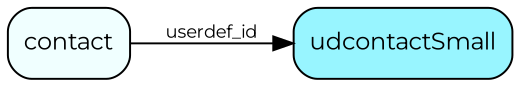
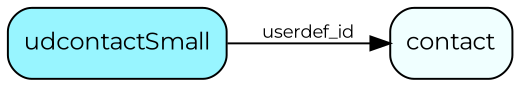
edge "contact" -> "udcontactSmall": reversed
